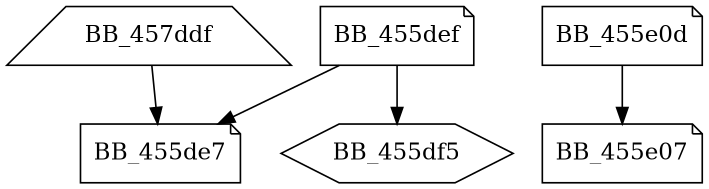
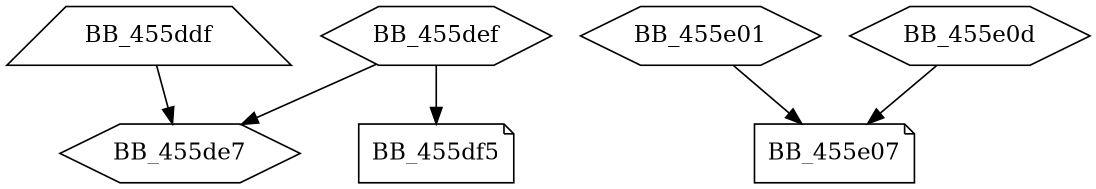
node "BB_457ddf": label "BB_457ddf" -> "BB_455ddf"
node "BB_455def": shape note -> hexagon
node "BB_455e0d": shape note -> hexagon
node "BB_455e01": added
node "BB_455de7": shape note -> hexagon
node "BB_455df5": shape hexagon -> note
